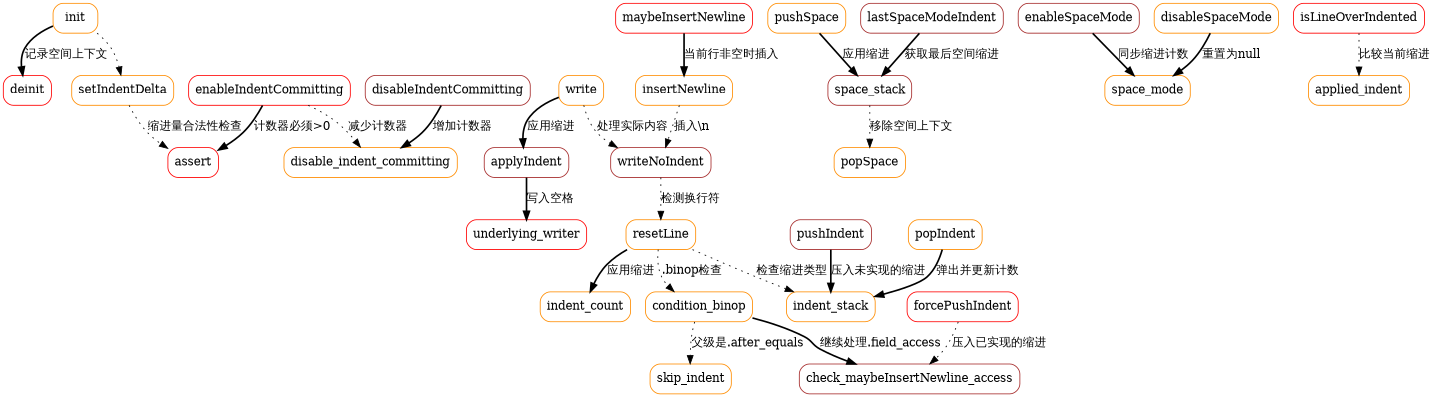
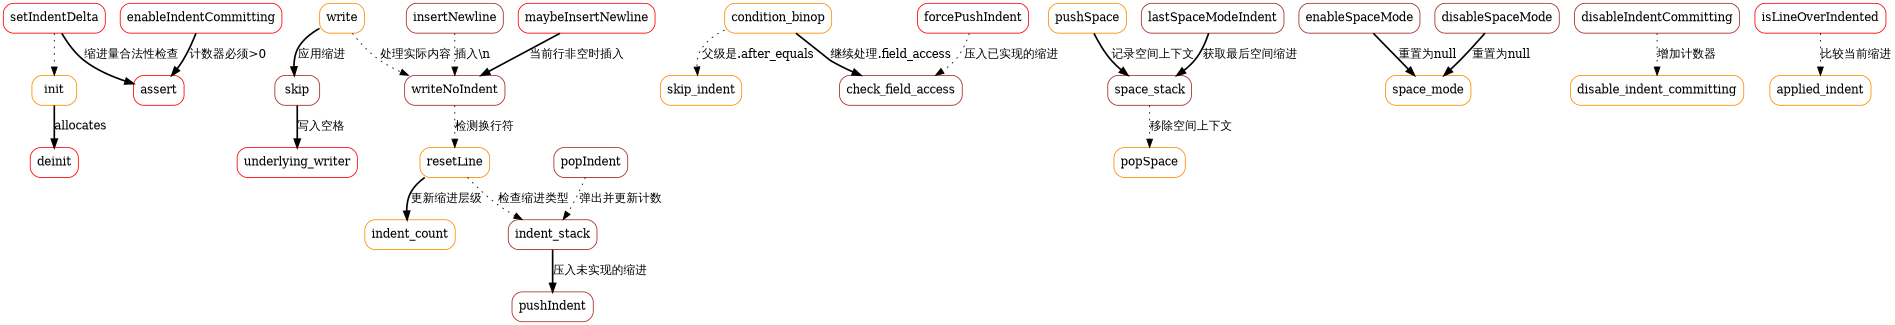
node "disableSpaceMode": color darkorange -> brown
edge "init" -> "setIndentDelta": reversed
edge "maybeInsertNewline" -> "insertNewline": now "maybeInsertNewline" -> "writeNoIndent"
edge "init" -> "deinit": label "记录空间上下文" -> "allocates"
edge "pushSpace" -> "space_stack": label "应用缩进" -> "记录空间上下文"
edge "enableSpaceMode" -> "space_mode": label "同步缩进计数" -> "重置为null"
node "setIndentDelta": color darkorange -> red
node "insertNewline": color darkorange -> brown
edge "enableIndentCommitting" -> "disable_indent_committing": removed, label "减少计数器"
edge "disableIndentCommitting" -> "disable_indent_committing": style bold -> dotted
edge "setIndentDelta" -> "assert": style dotted -> bold
node "applyIndent": label "applyIndent" -> "skip"
node "popIndent": color darkorange -> brown
edge "pushIndent" -> "indent_stack": reversed
edge "resetLine" -> "condition_binop": removed, label ".binop检查"
edge "resetLine" -> "indent_count": label "应用缩进" -> "更新缩进层级"
edge "popIndent" -> "indent_stack": style bold -> dotted
node "indent_stack": color darkorange -> brown
node "check_maybeInsertNewline_access": label "check_maybeInsertNewline_access" -> "check_field_access"
